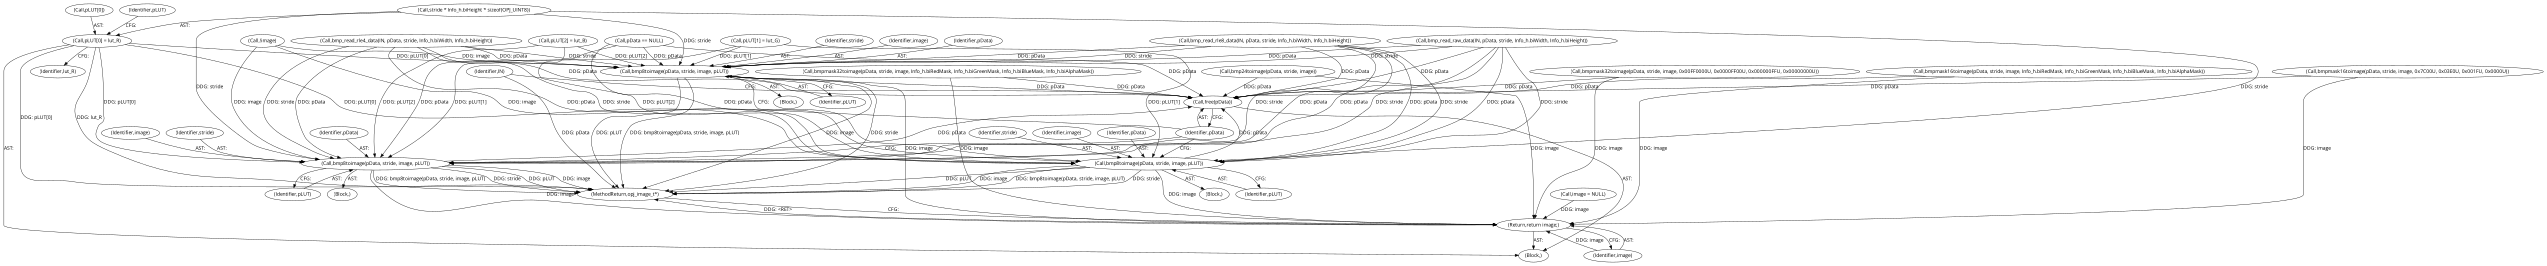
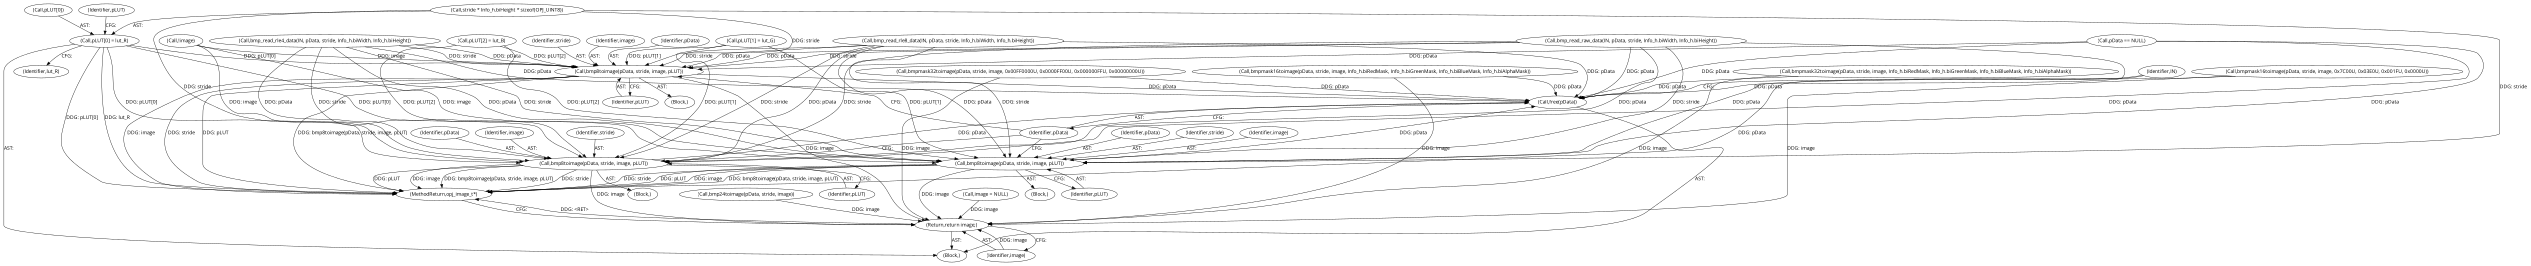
edge "(Call,bmp24toimage(pData, stride, image))" -> "(Call,free(pData))": removed, label "DDG: pData"
